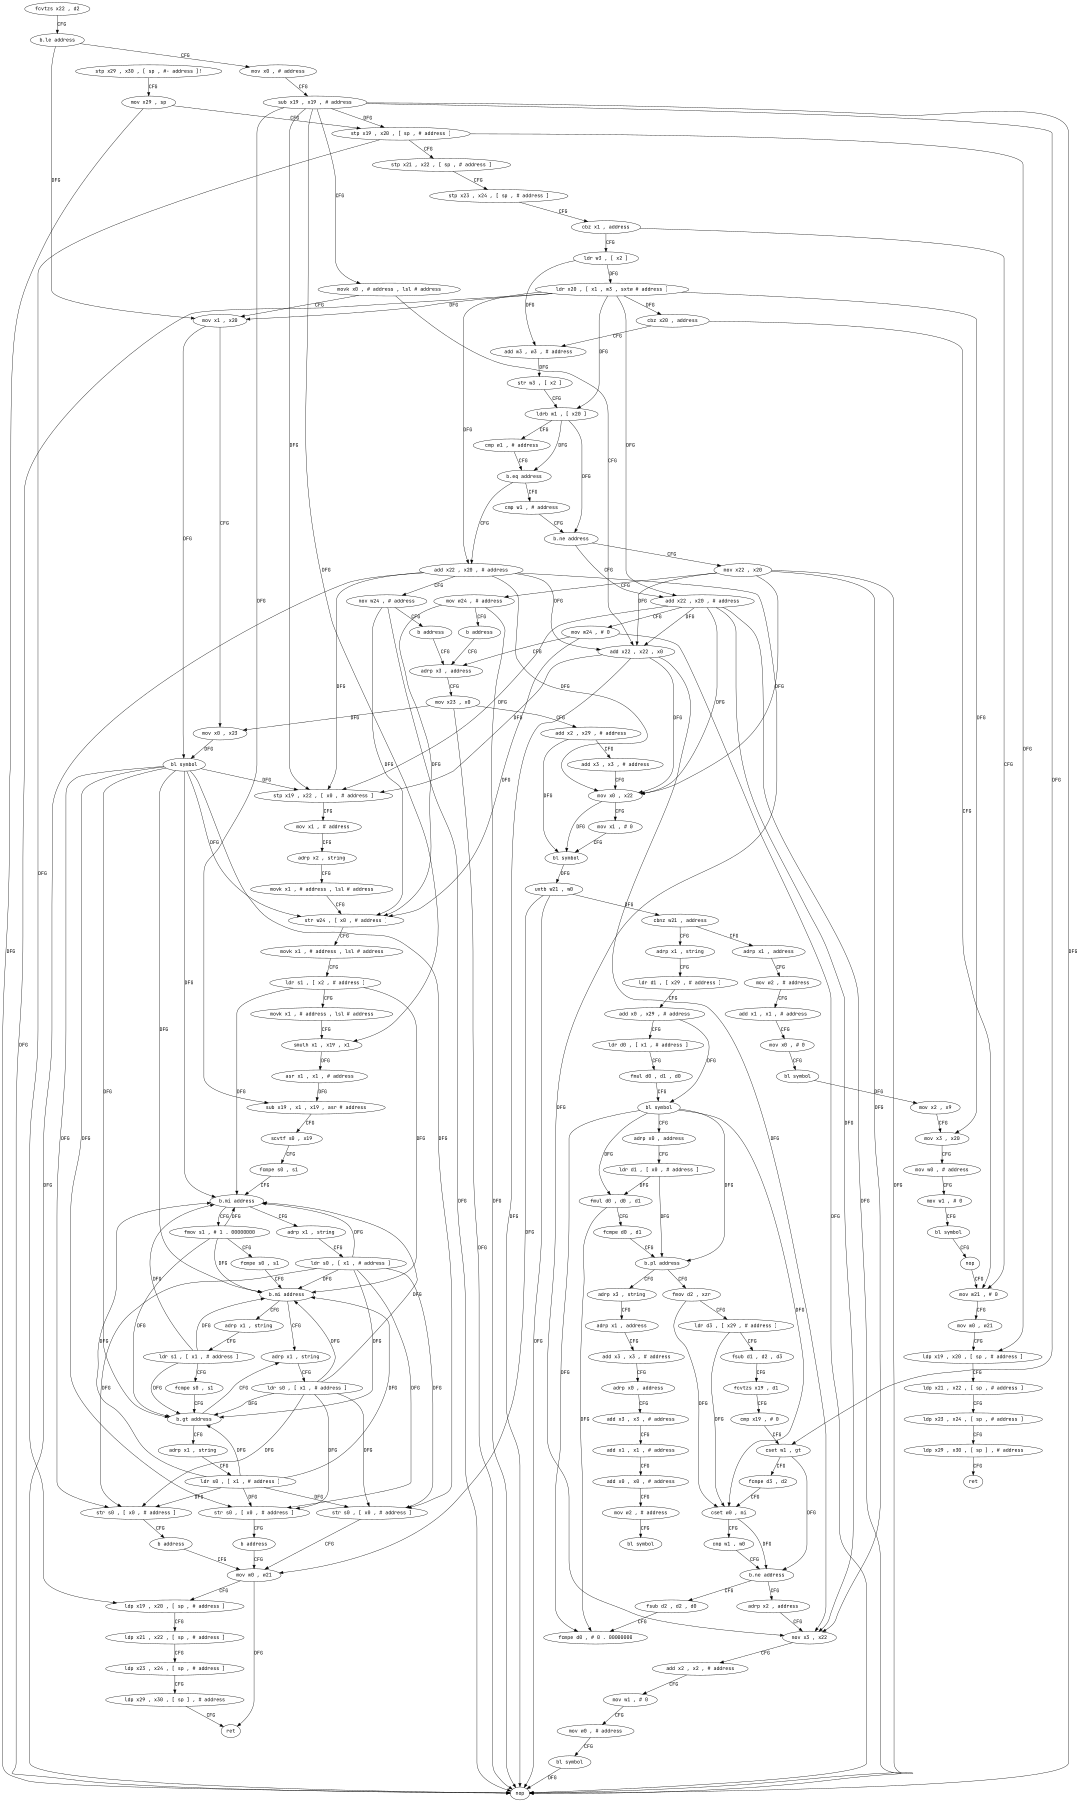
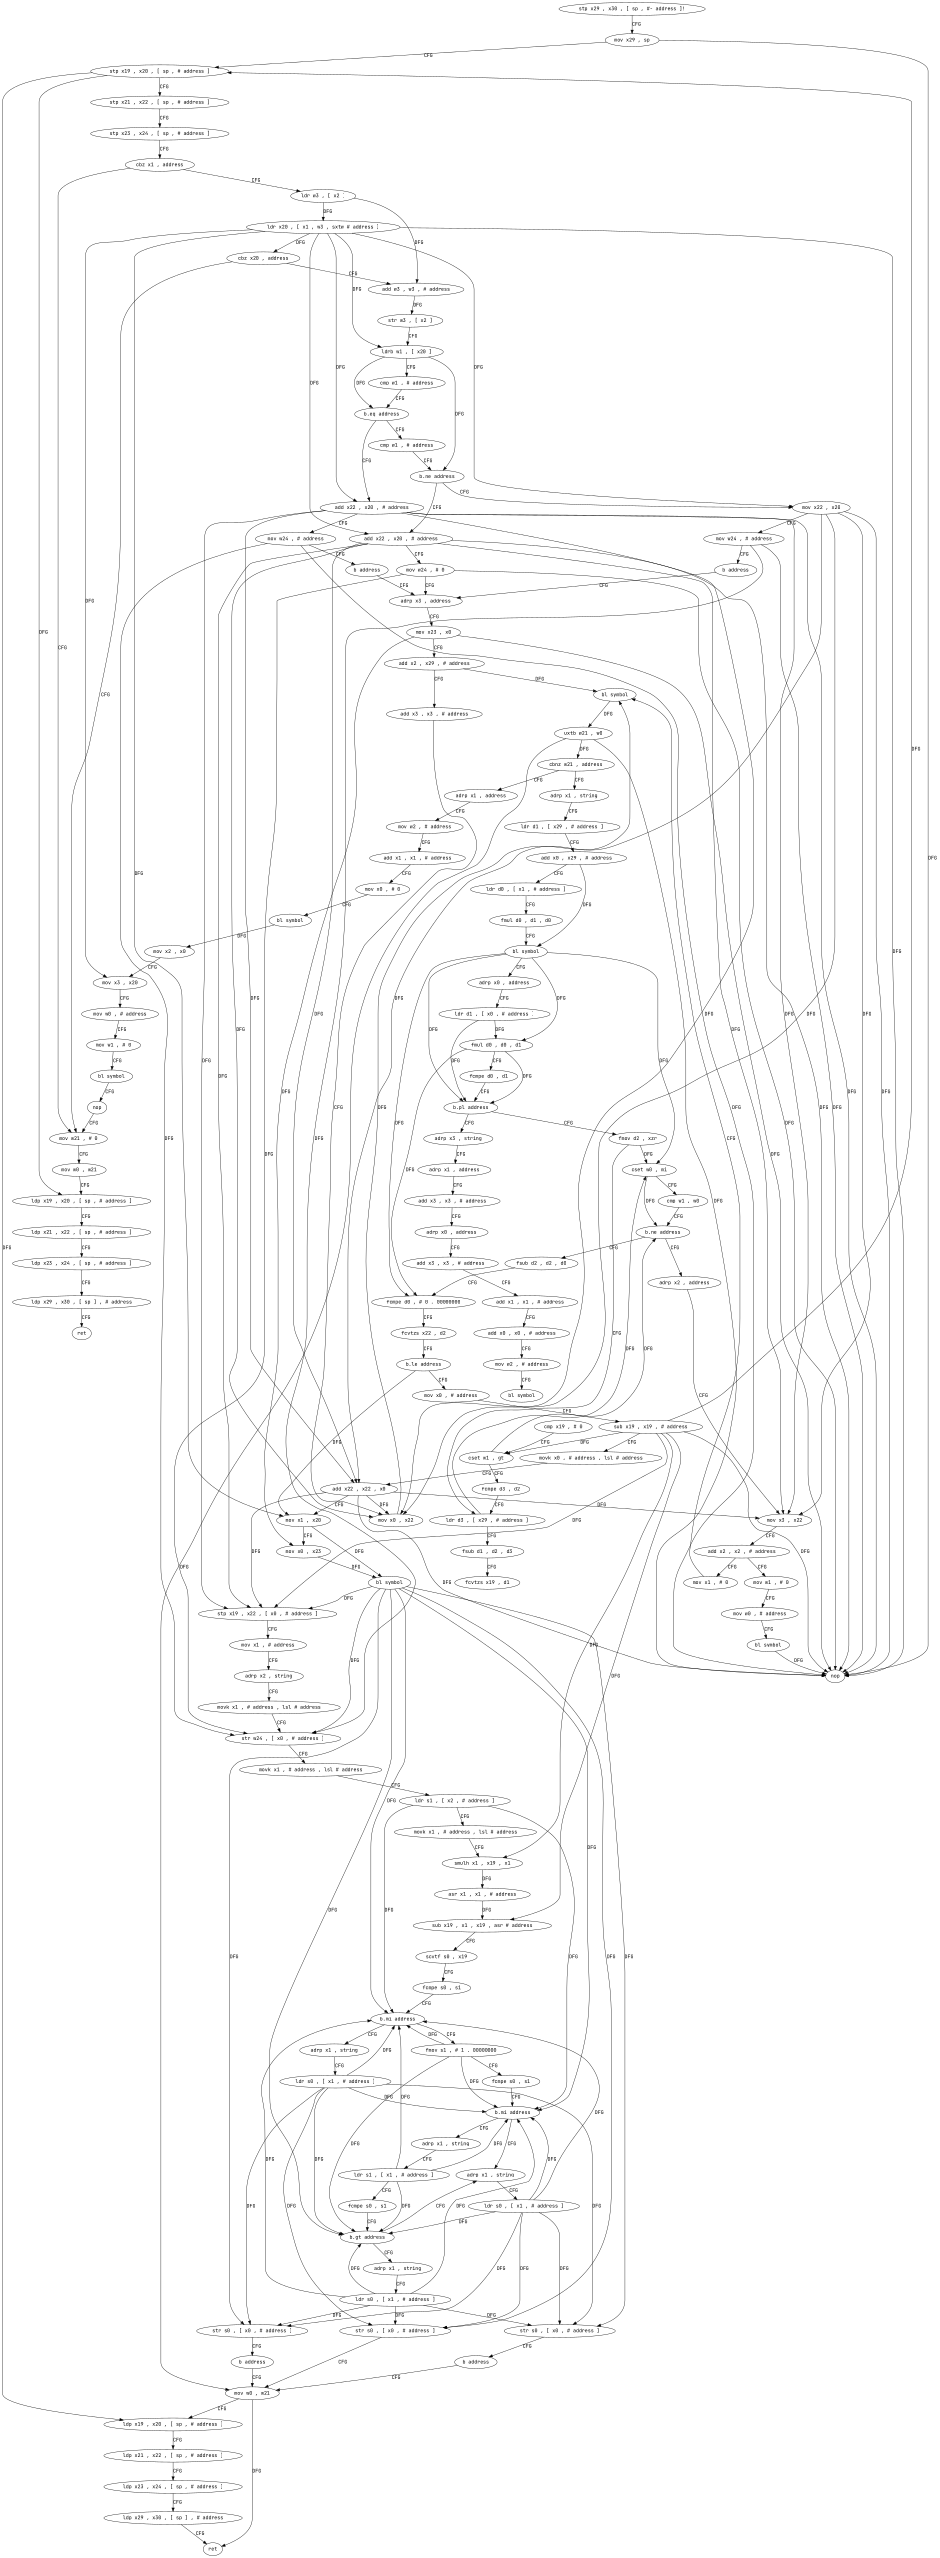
edge "movk x0 , # address , lsl # address" -> "mov x1 , x20": now "add x22 , x22 , x0" -> "mov x1 , x20"
edge "ldr x20 , [ x1 , w3 , sxtw # address ]" -> "mov x22 , x20": added, label "DFG"
edge "mov x0 , x22" -> "mov x1 , # 0": now "add x2 , x2 , # address" -> "mov x1 , # 0"
edge "fmul d0 , d0 , d1" -> "b.pl address": added, label "DFG"
node "mov x2 , x9": label "mov x2 , x9" -> "mov x2 , x0"
edge "fcmpe d0 , # 0 . 00000000" -> "fcvtzs x22 , d2": added, label "CFG"
edge "fcvtzs x19 , d1" -> "cmp x19 , # 0": removed, label "CFG"
edge "fcmpe d3 , d2" -> "cset w0 , mi": now "fcmpe d3 , d2" -> "ldr d3 , [ x29 , # address ]"
